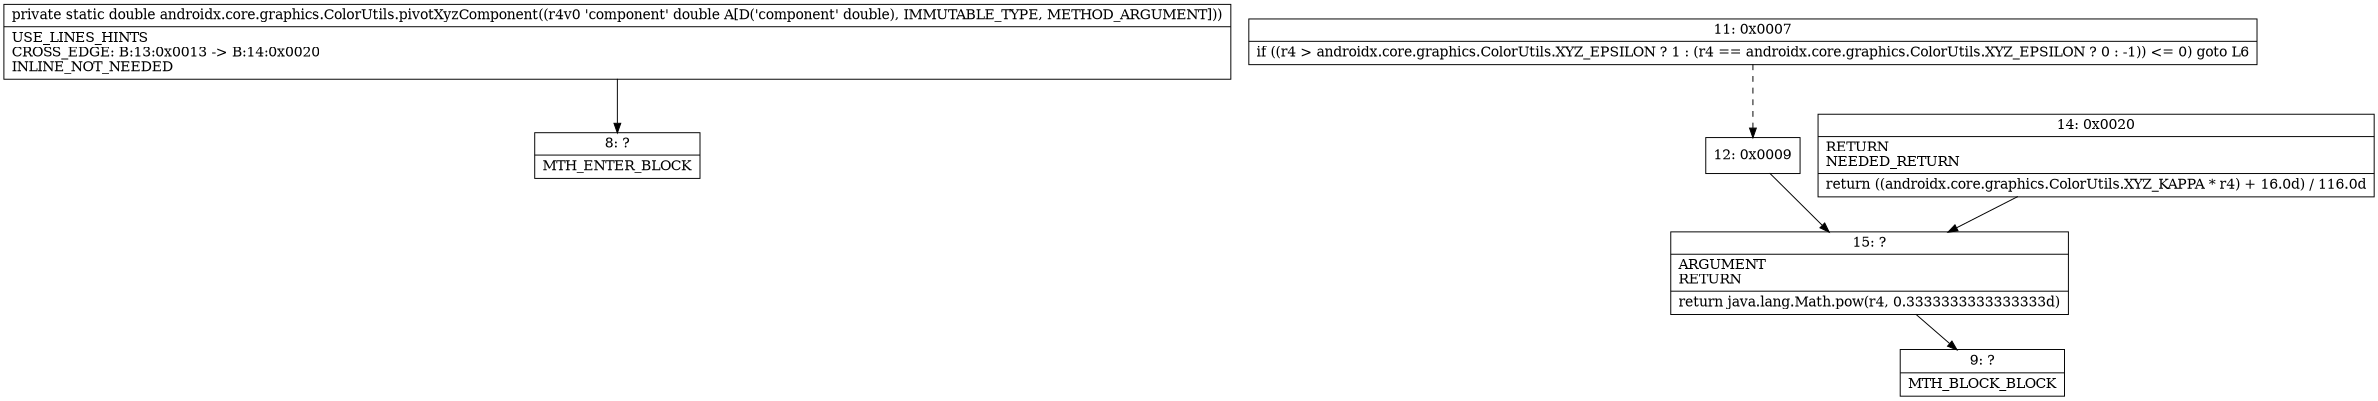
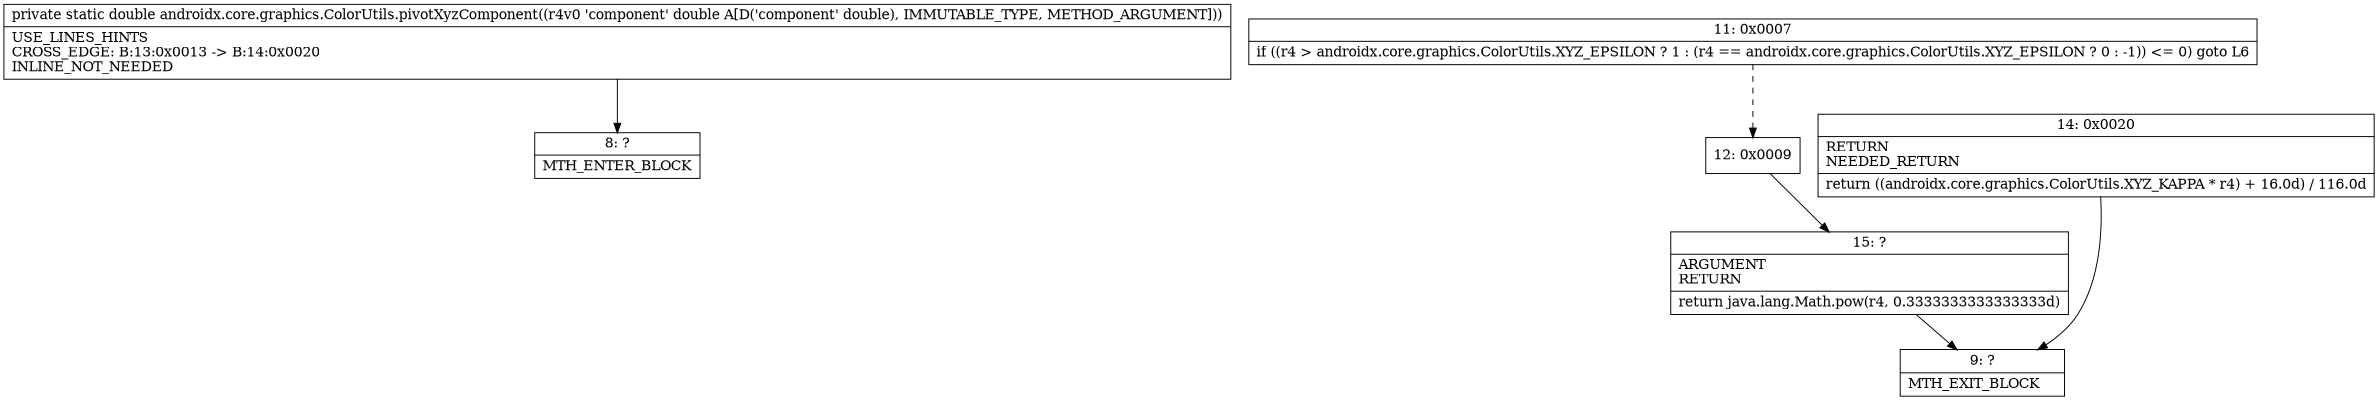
edge "14: 0x0020" -> "15: ?": now "14: 0x0020" -> "9: ?"
node "9: ?": text "MTH_BLOCK_BLOCK" -> "MTH_EXIT_BLOCK"
